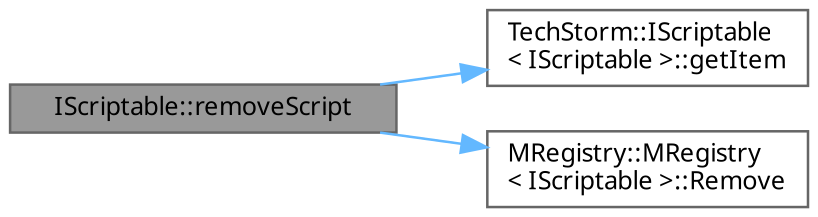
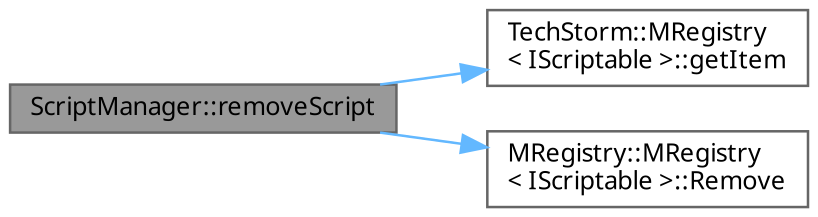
node "TechStorm::IScriptable < IScriptable >::getItem": label "TechStorm::IScriptable < IScriptable >::getItem" -> "TechStorm::MRegistry < IScriptable >::getItem"
node "IScriptable::removeScript": label "IScriptable::removeScript" -> "ScriptManager::removeScript"
